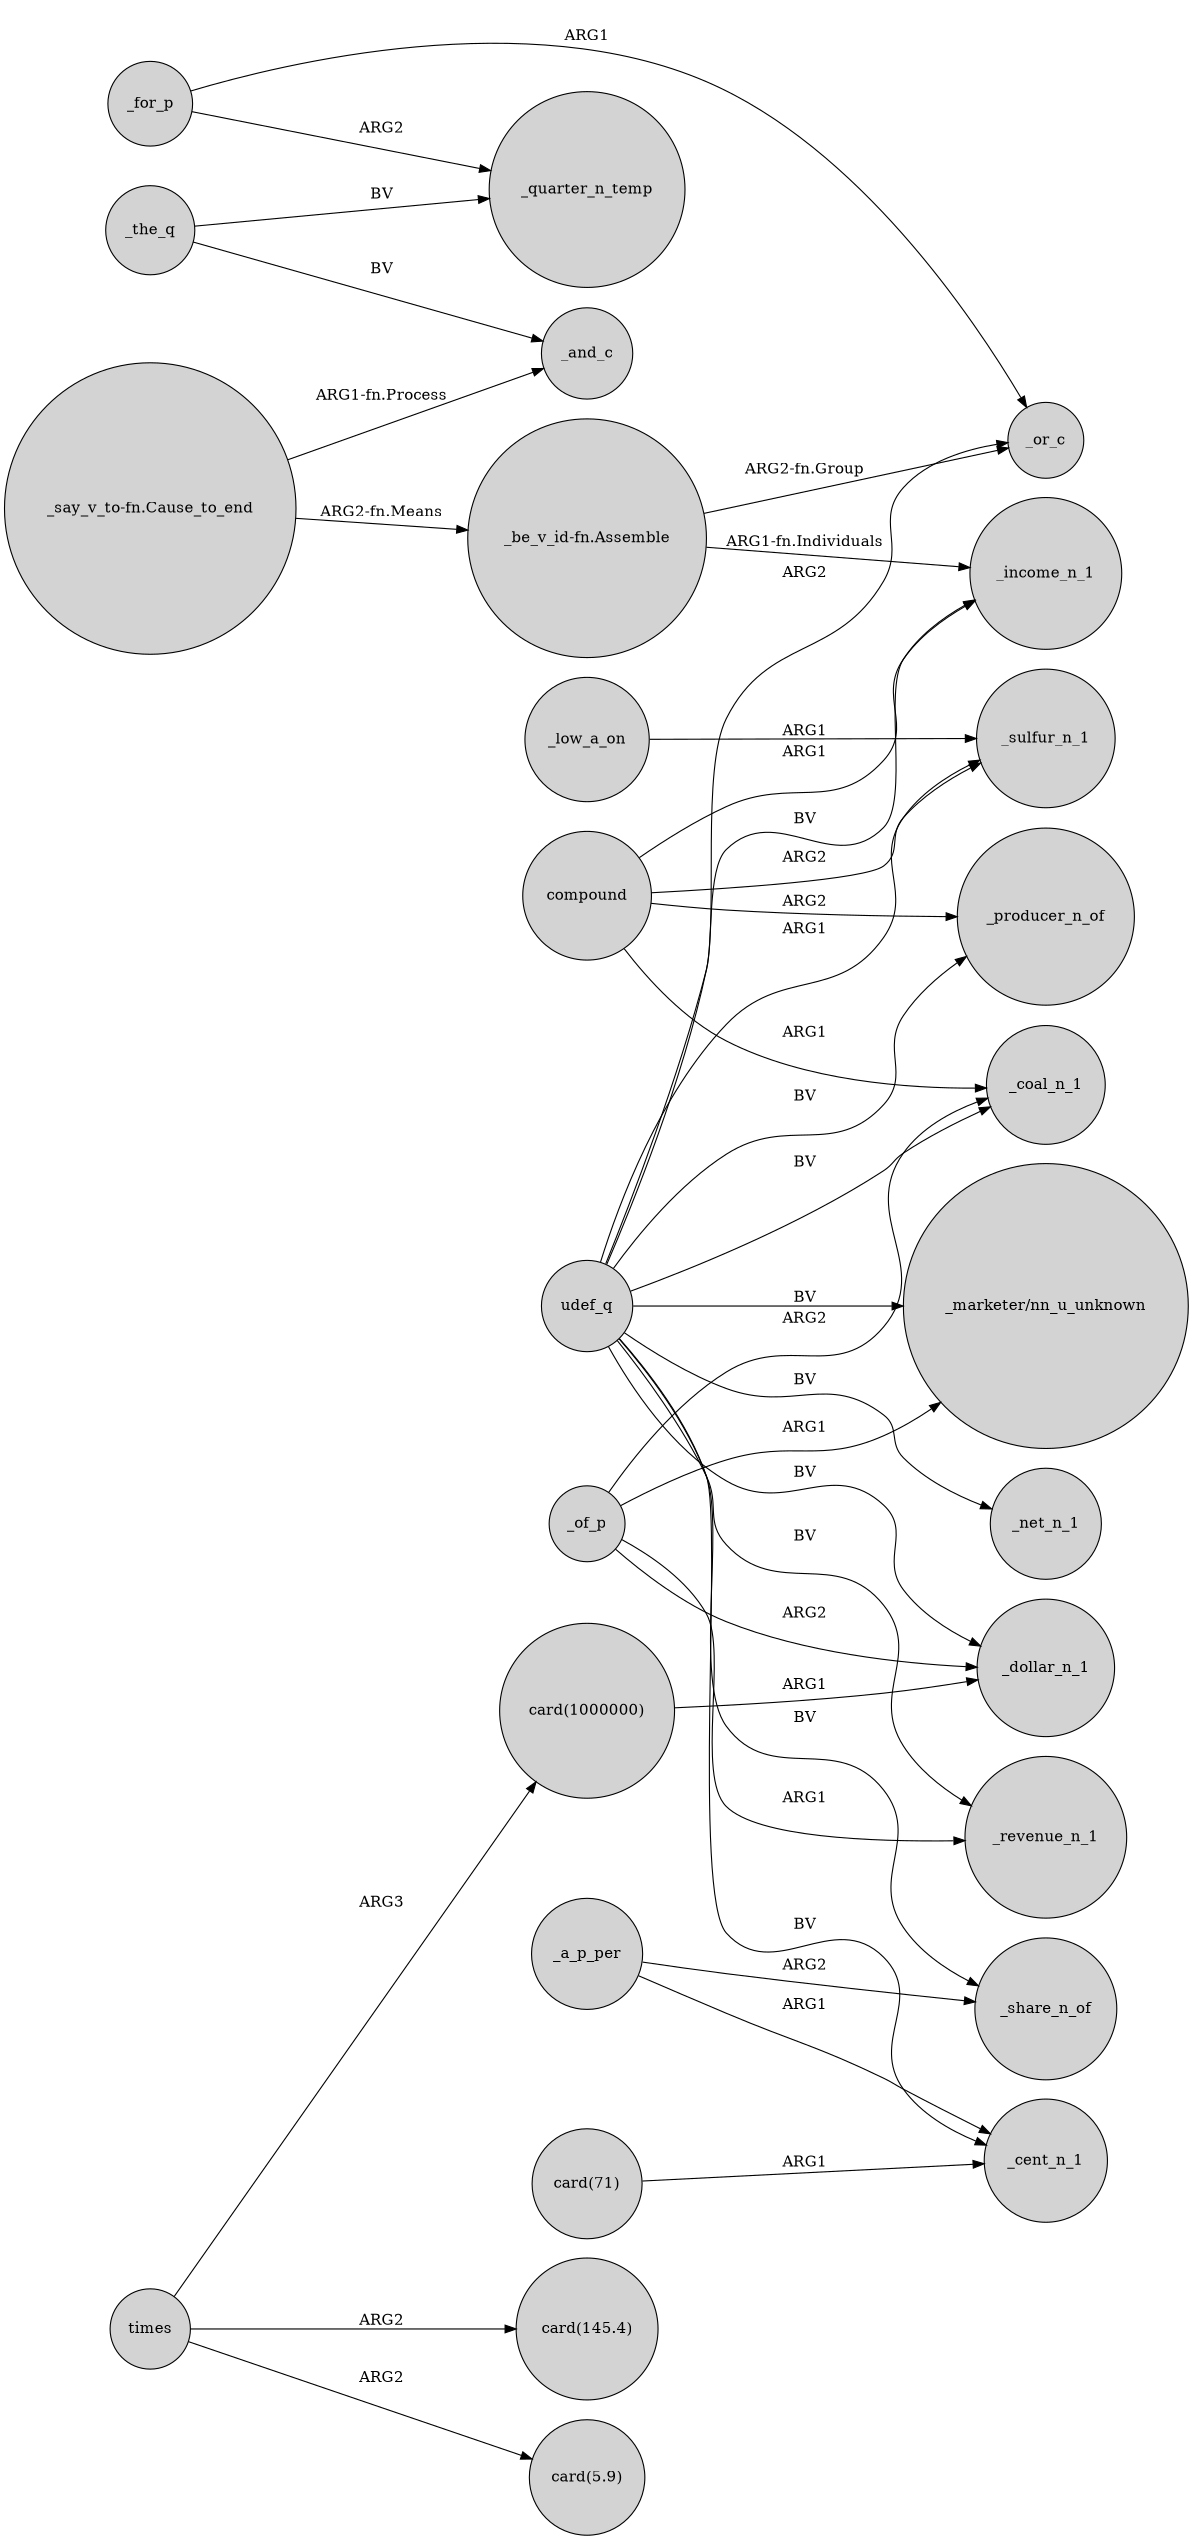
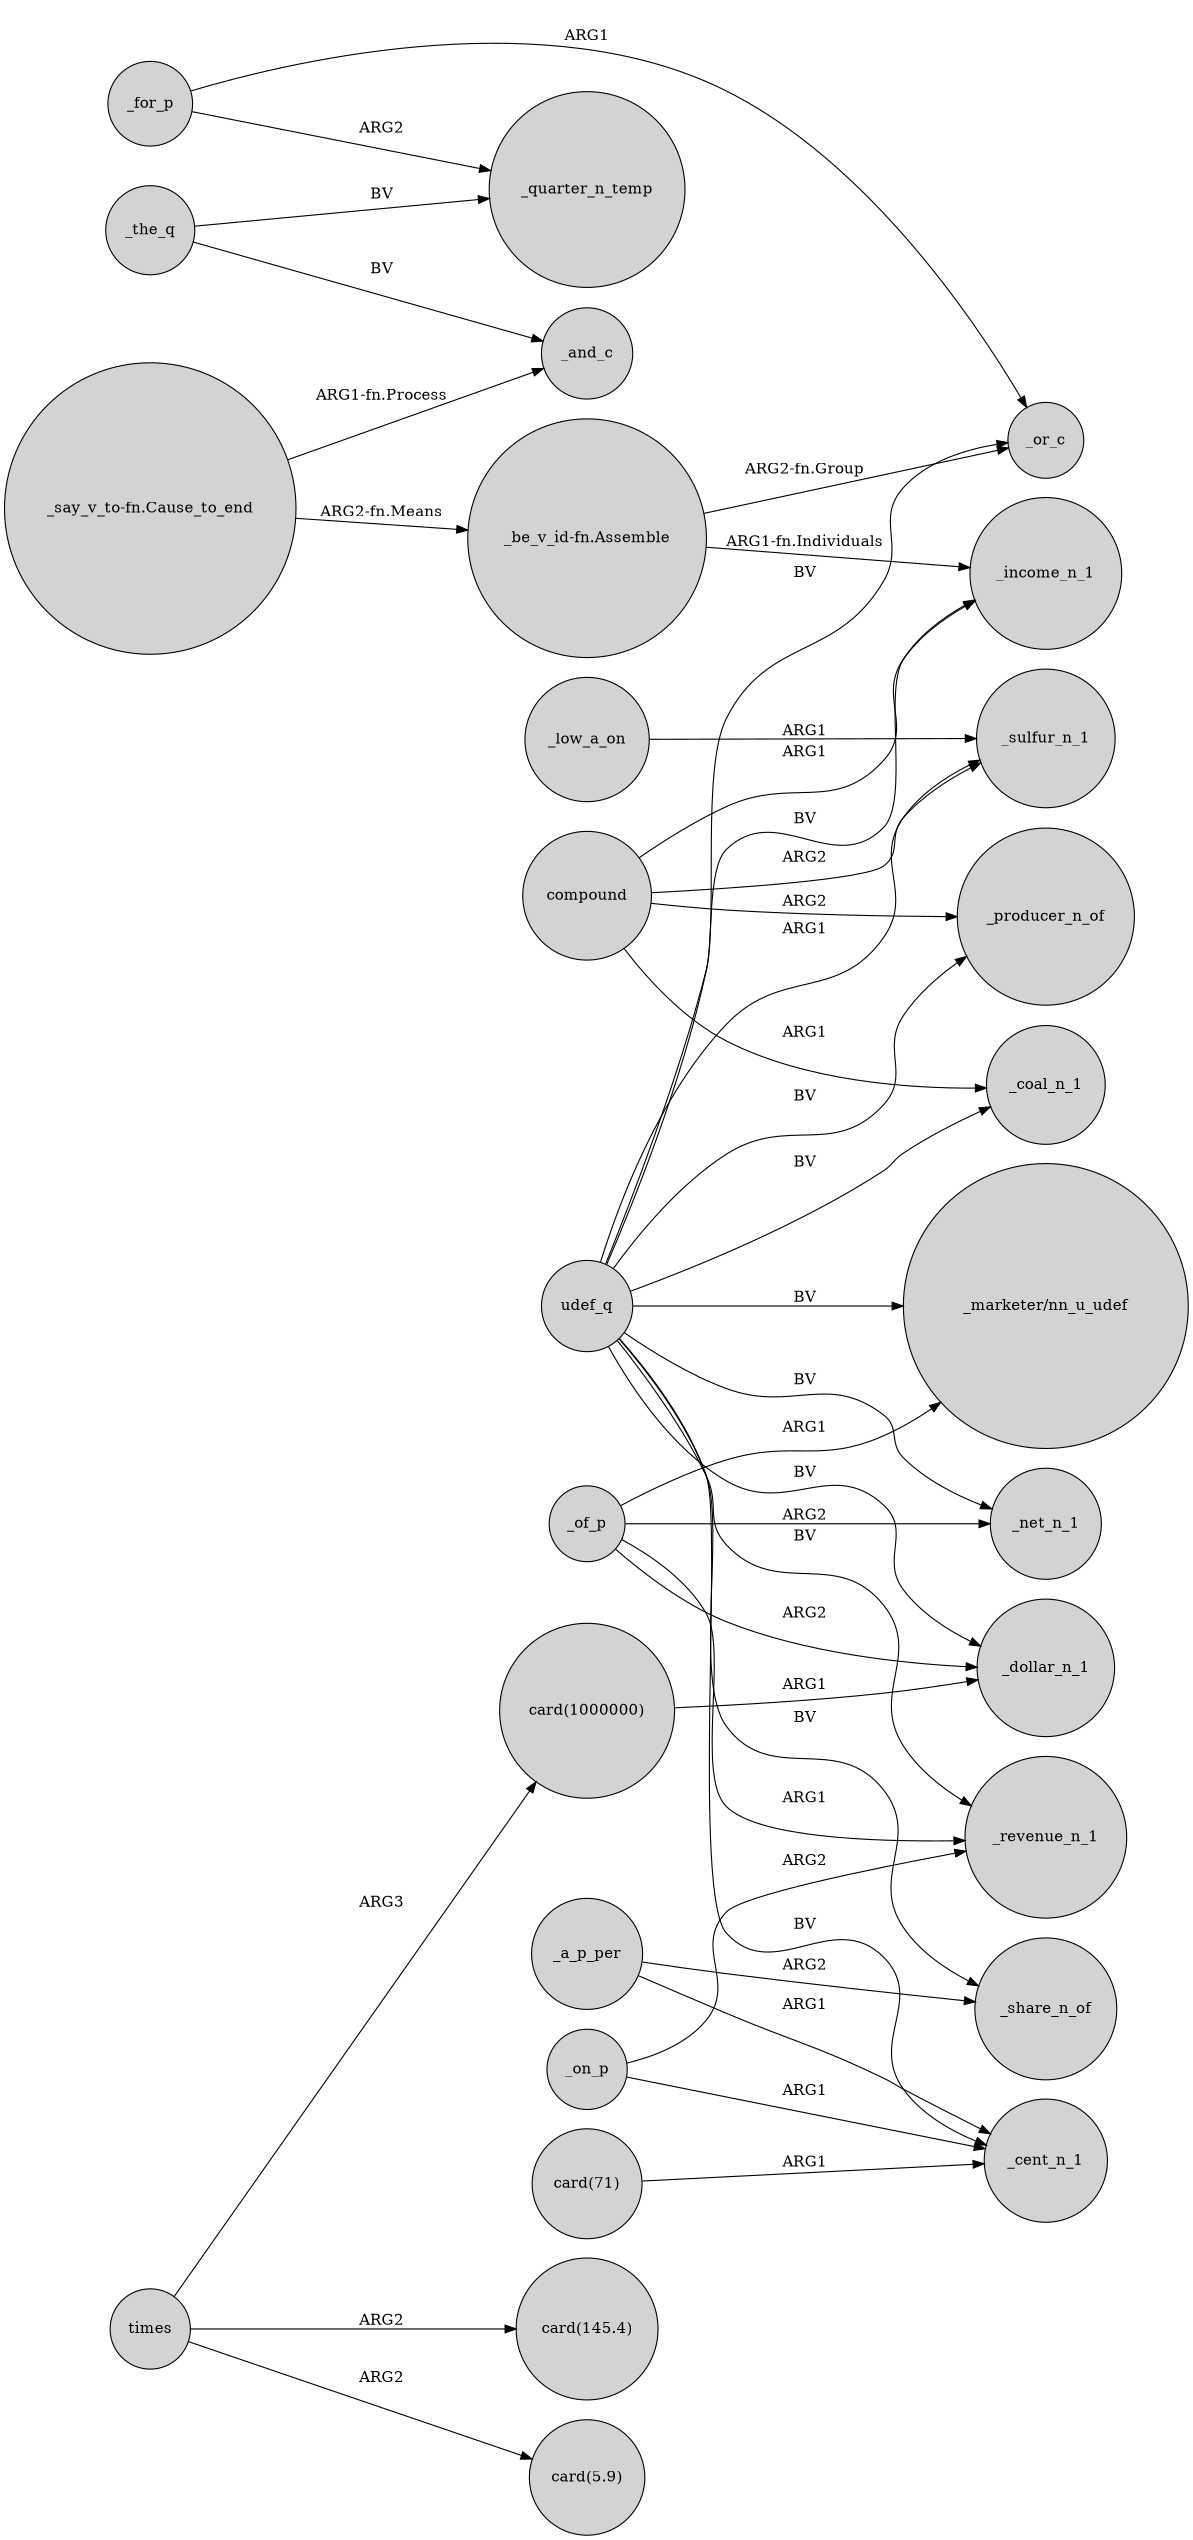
edge "udef_q" -> "_or_c": label "ARG2" -> "BV"
node "_marketer/nn_u_unknown": label "_marketer/nn_u_unknown" -> "_marketer/nn_u_udef"
edge "_of_p" -> "_coal_n_1": now "_of_p" -> "_net_n_1"
node "_on_p": added
